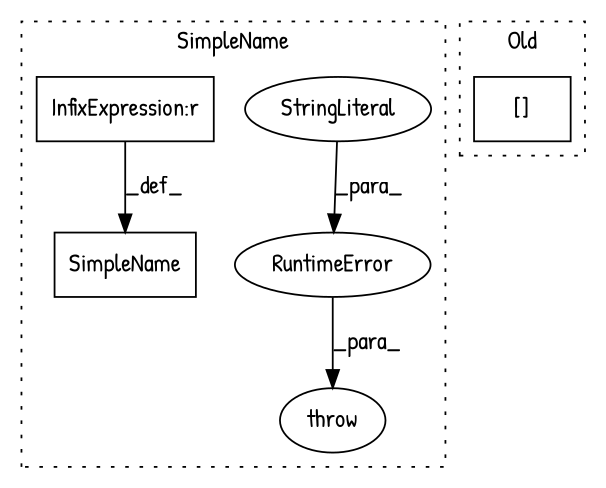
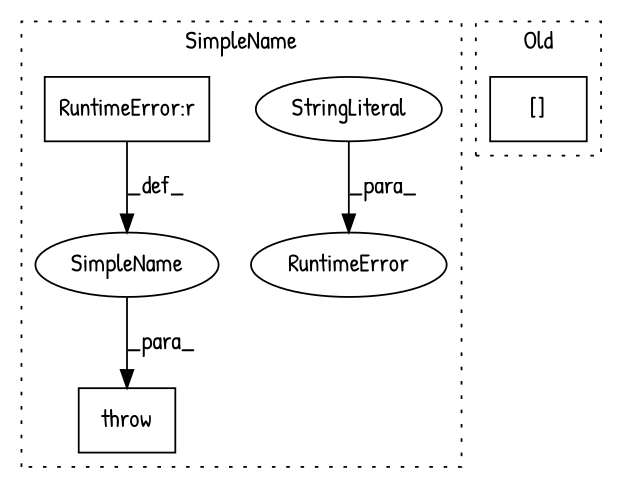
node "InfixExpression:r": label "InfixExpression:r" -> "RuntimeError:r"
node "SimpleName": shape box -> ellipse
edge "RuntimeError" -> "throw": now "SimpleName" -> "throw"
node "throw": shape ellipse -> box
